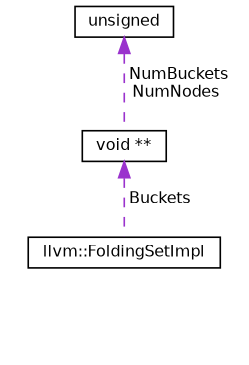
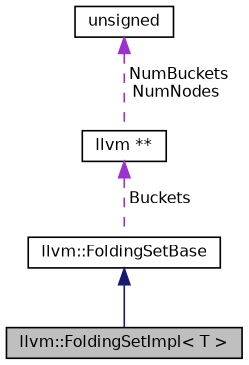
node "void **": label "void **" -> "llvm **"
node "llvm::FoldingSetImpl": label "llvm::FoldingSetImpl" -> "llvm::FoldingSetBase"
node "llvm::FoldingSetImpl< T >": added
